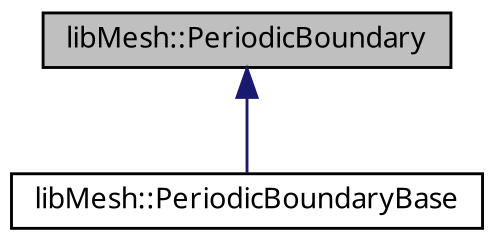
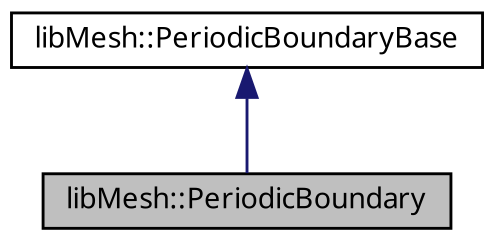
edge "libMesh::PeriodicBoundaryBase" -> "libMesh::PeriodicBoundary": reversed
